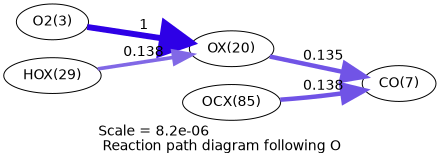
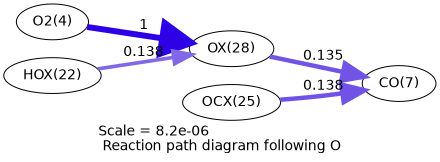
node "O2(3)": label "O2(3)" -> "O2(4)"
node "OX(20)": label "OX(20)" -> "OX(28)"
node "HOX(29)": label "HOX(29)" -> "HOX(22)"
node "OCX(85)": label "OCX(85)" -> "OCX(25)"
